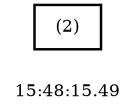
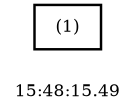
node "(2)": label "(2)" -> "(1)"
